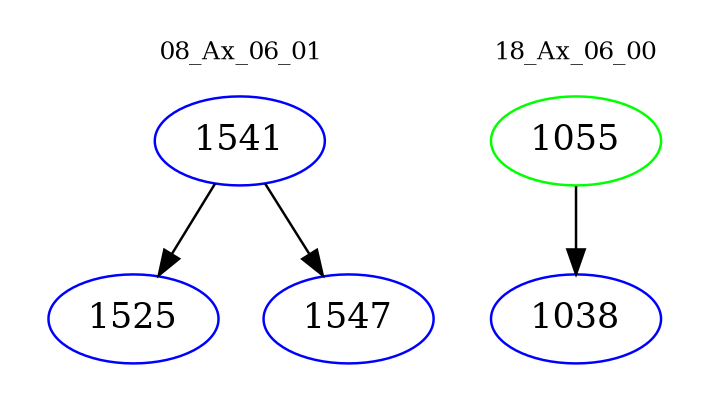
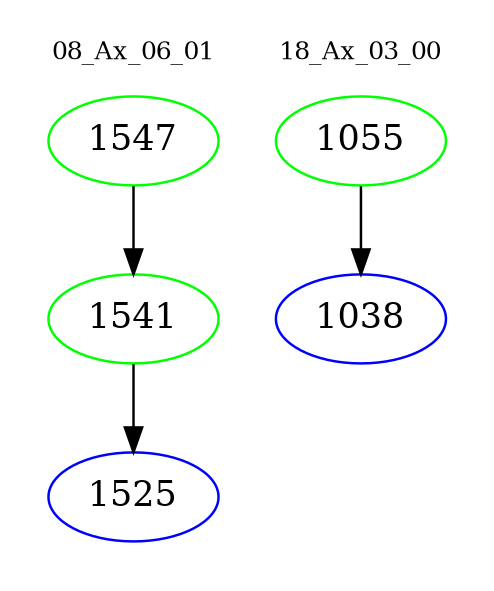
cluster "18_Ax_06_00": label "18_Ax_06_00" -> "18_Ax_03_00"
node "1541": color blue -> green
edge "1541" -> "1547": reversed
node "1547": color blue -> green
